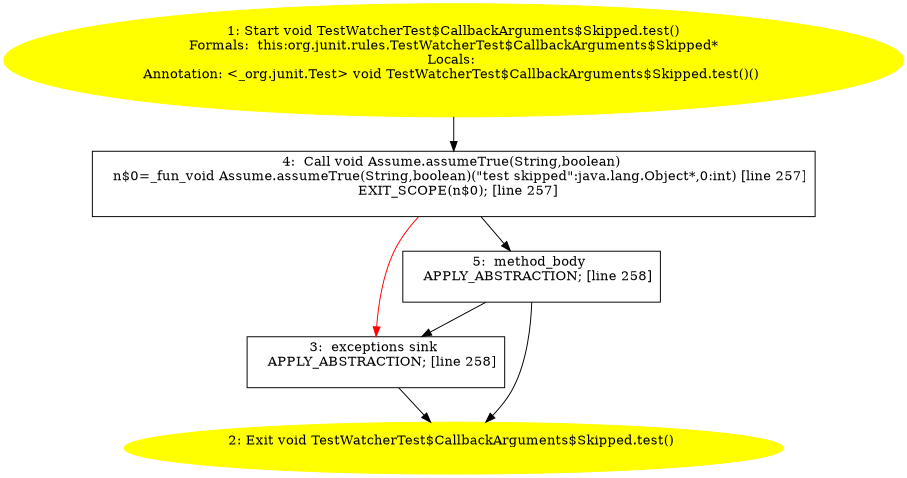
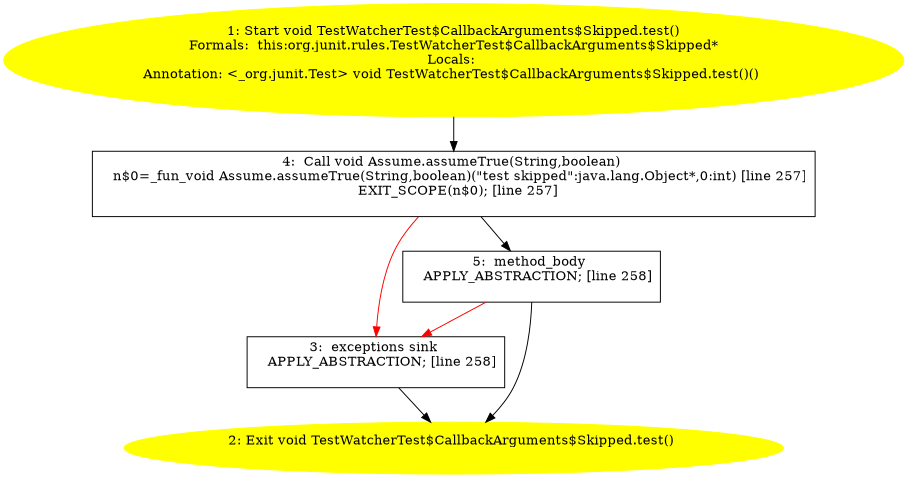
edge "5:  method_body APPLY_ABSTRACTION; [line 258]" -> "3:  exceptions sink APPLY_ABSTRACTION; [line 258]": color black -> red
